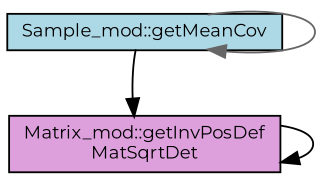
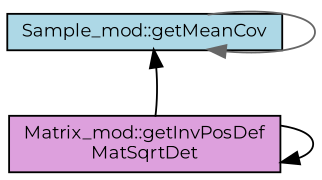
edge "Sample_mod::getMeanCov" -> "Matrix_mod::getInvPosDef MatSqrtDet": reversed
